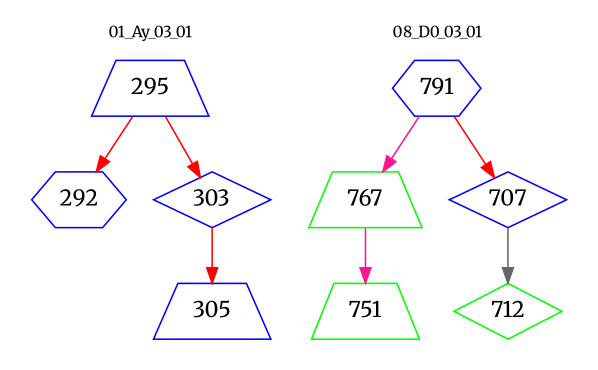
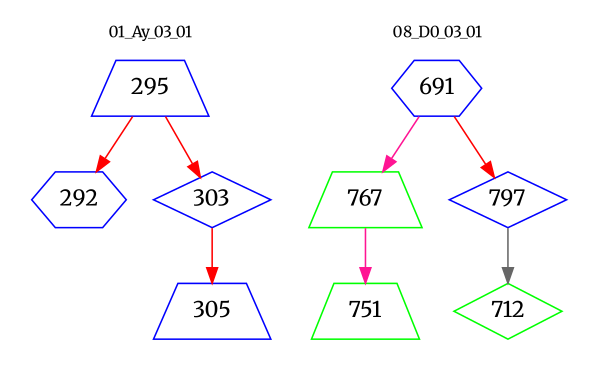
node "791": label "791" -> "691"
node "707": label "707" -> "797"
